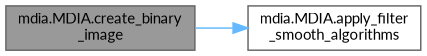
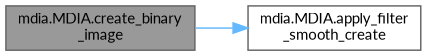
node "mdia.MDIA.apply_filter _smooth_algorithms": label "mdia.MDIA.apply_filter _smooth_algorithms" -> "mdia.MDIA.apply_filter _smooth_create"
